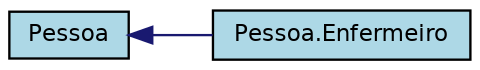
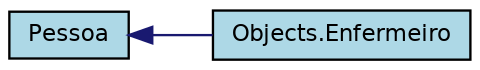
node "Pessoa.Enfermeiro": label "Pessoa.Enfermeiro" -> "Objects.Enfermeiro"
